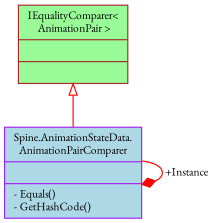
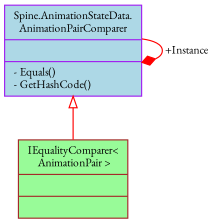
edge "Spine.AnimationStateData." -> "IEqualityComparer<": reversed
